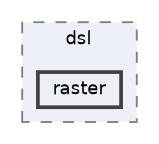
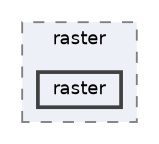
cluster "dsl": label "dsl" -> "raster"
